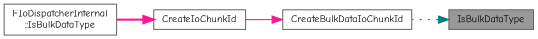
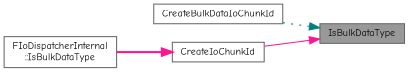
edge "CreateIoChunkId" -> "CreateBulkDataIoChunkId": now "CreateIoChunkId" -> "IsBulkDataType"
